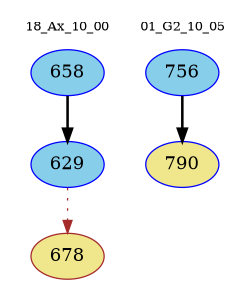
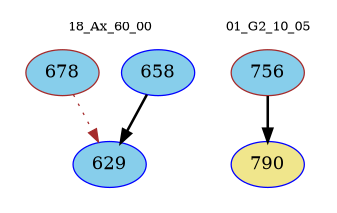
cluster "18_Ax_10_00": label "18_Ax_10_00" -> "18_Ax_60_00"
node "756": color blue -> brown
edge "629" -> "678": reversed
node "678": fillcolor khaki -> skyblue
